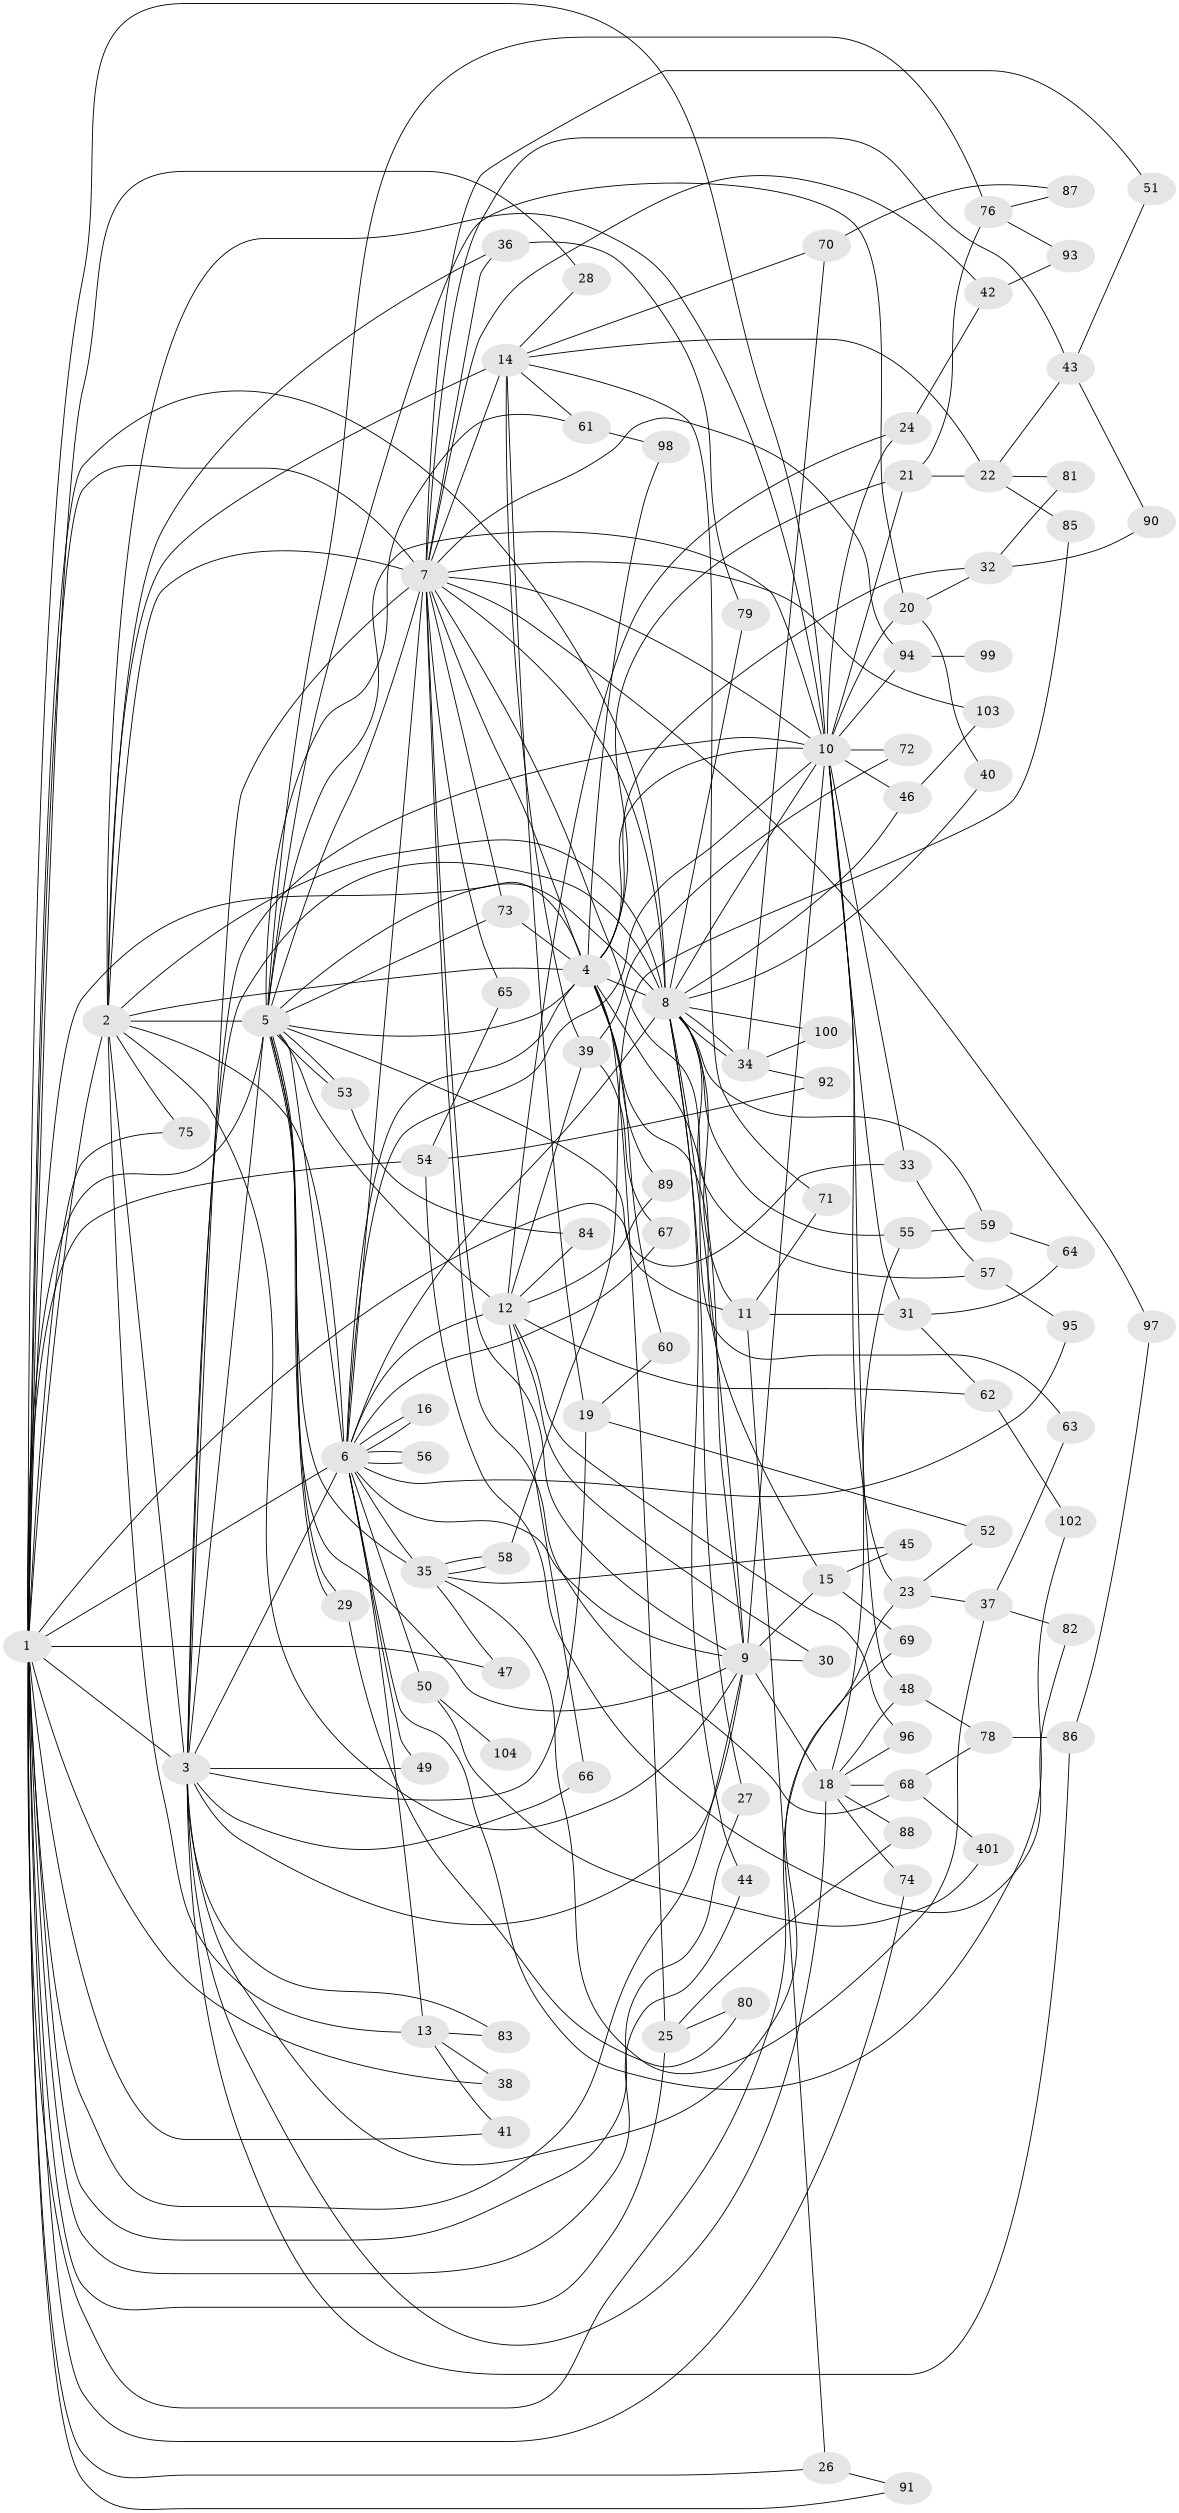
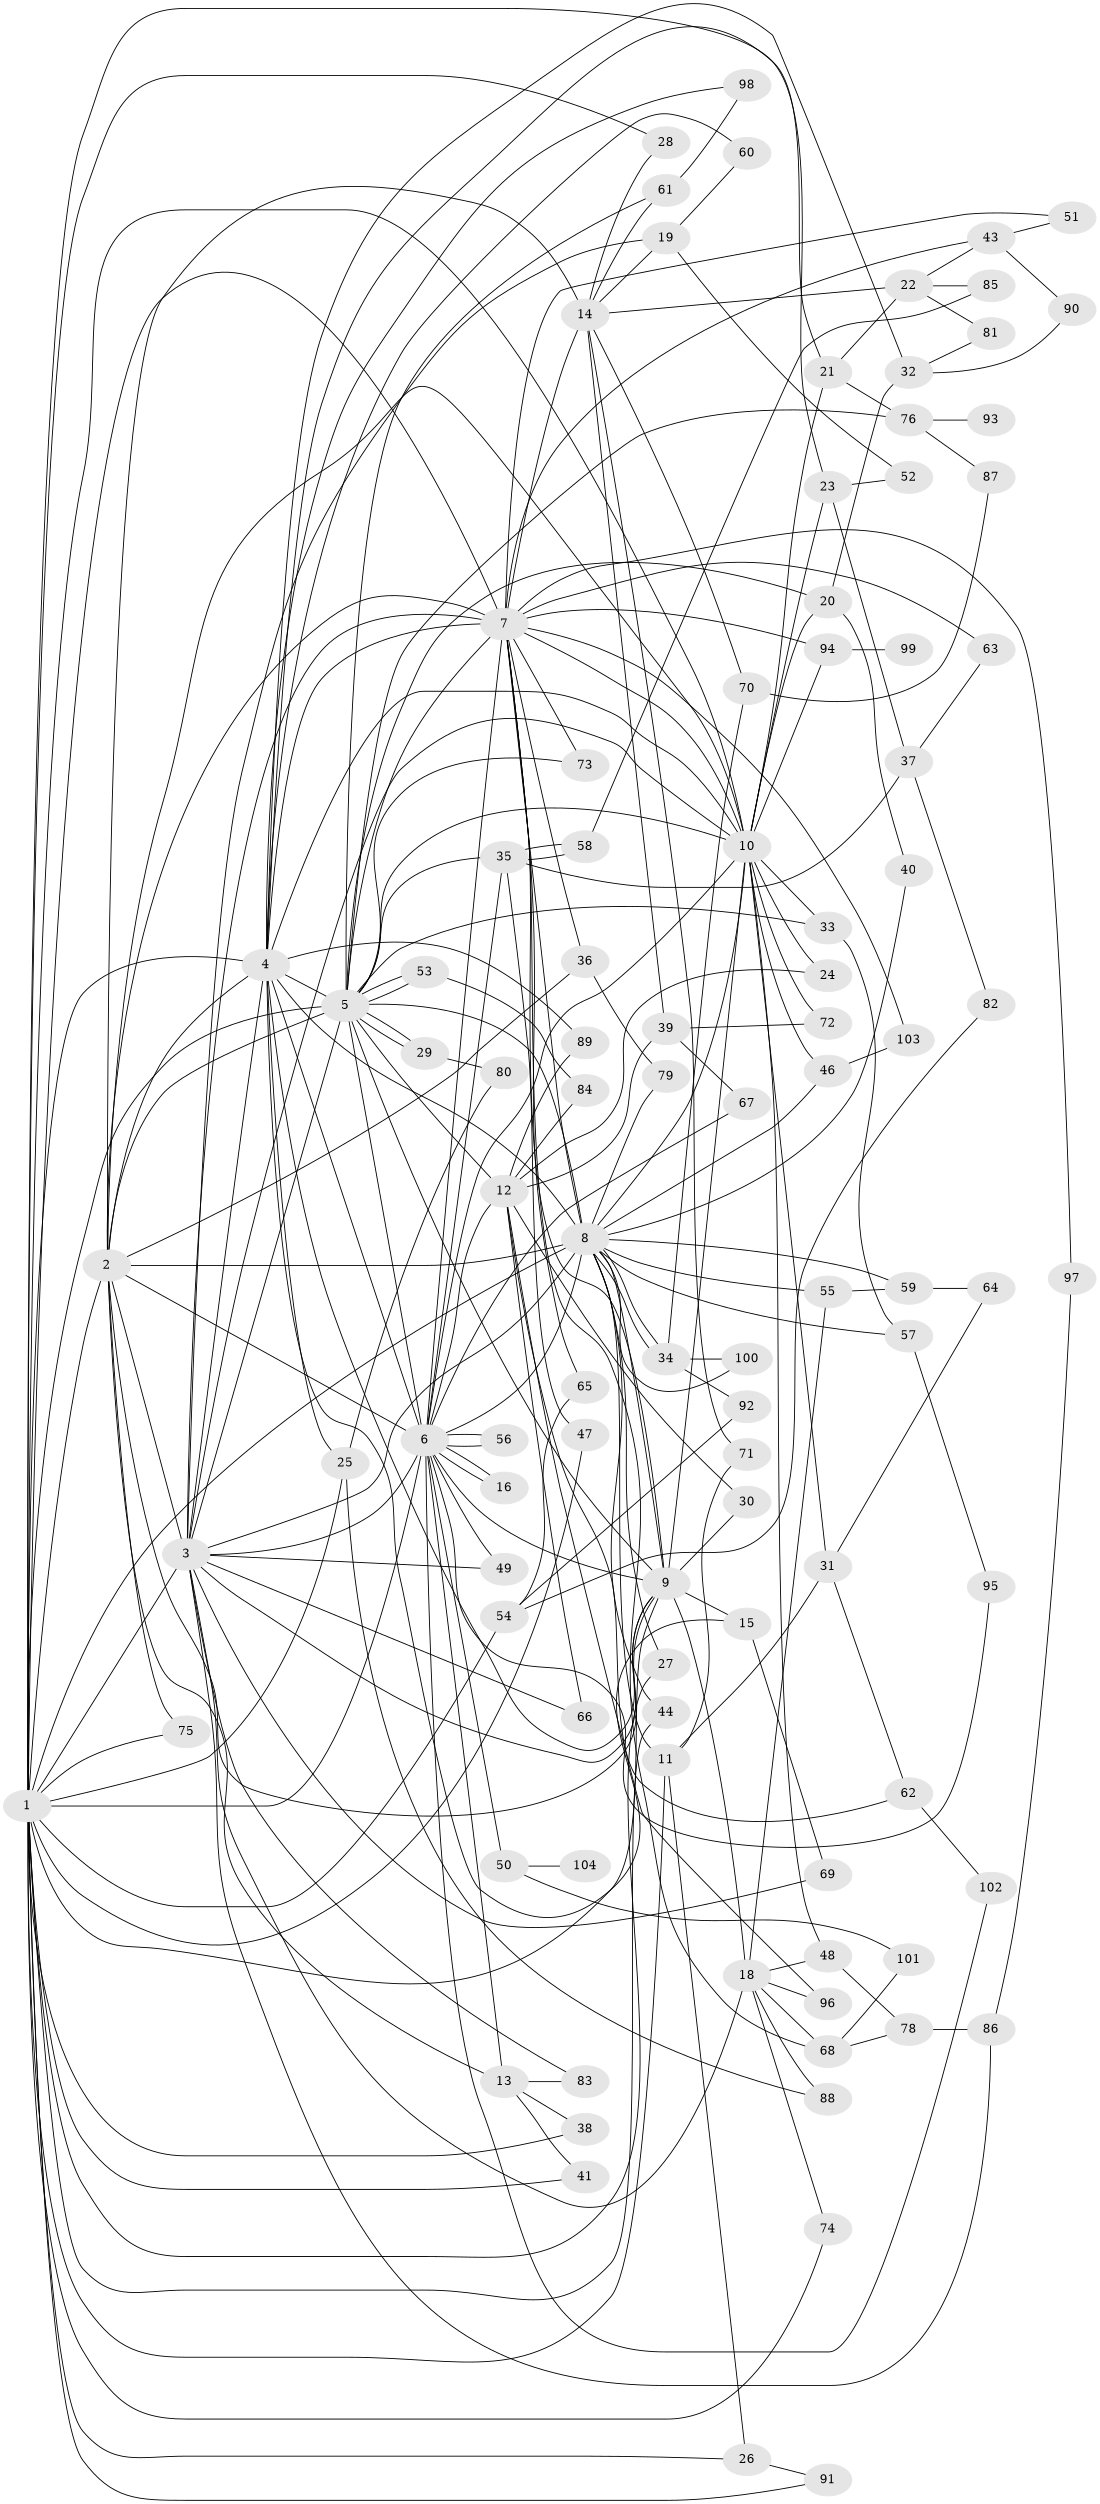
node "42": removed
edge "73" -- "4": now "3" -- "4"
node "45": removed
node "401": label "401" -> "101"
